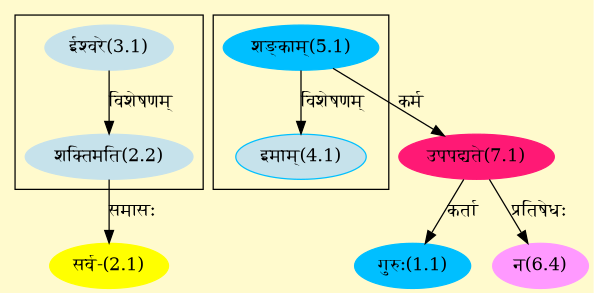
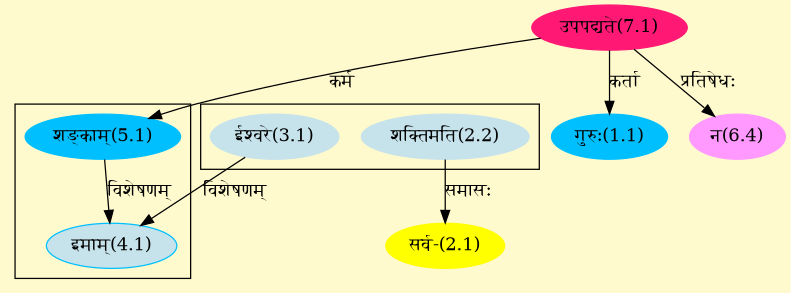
edge "ईश्वरे(3.1)" -> "शक्तिमति(2.2)": now "ईश्वरे(3.1)" -> "इमाम्(4.1)"
edge "शङ्काम्(5.1)" -> "उपपद्यते(7.1)": reversed
